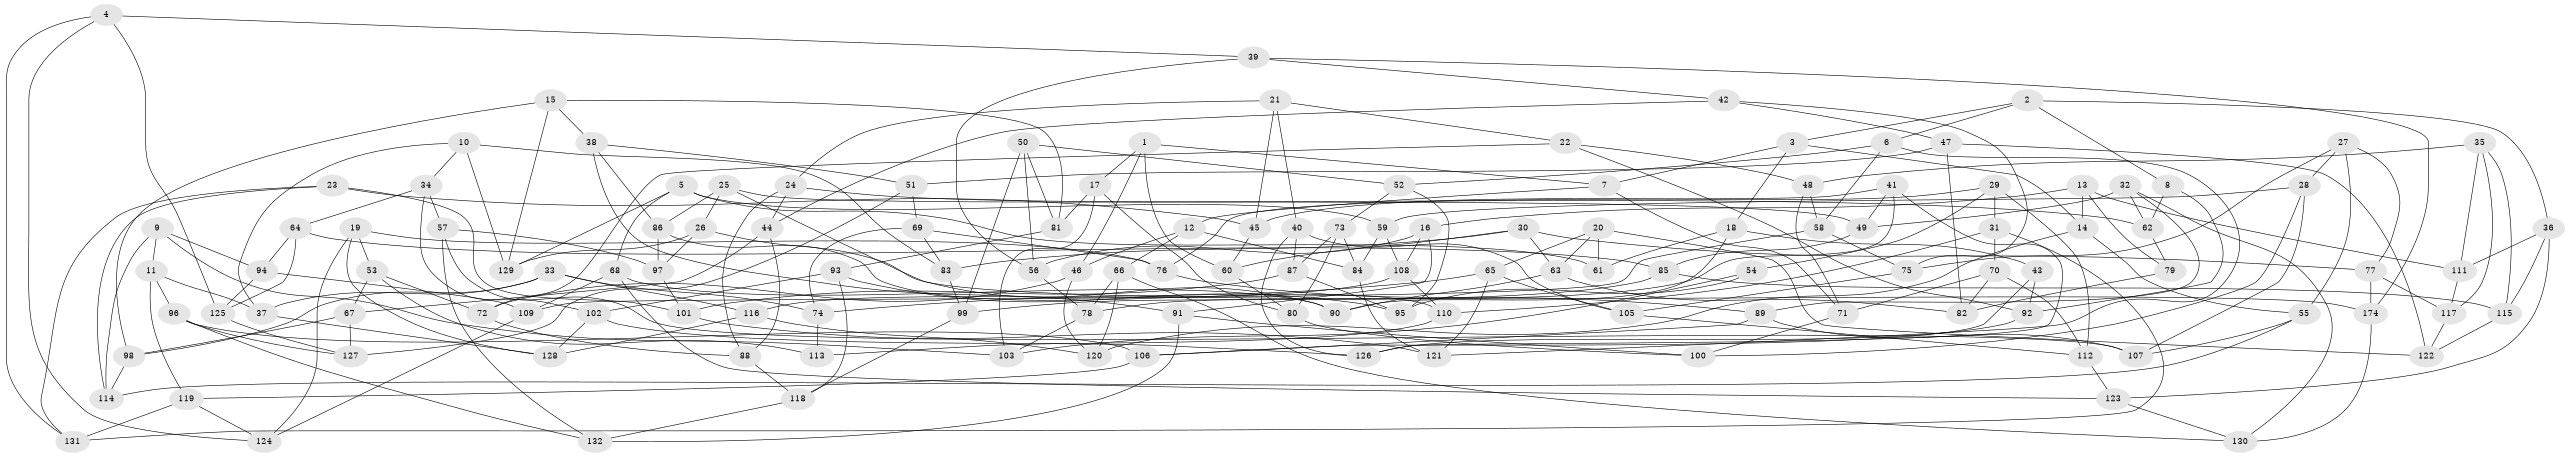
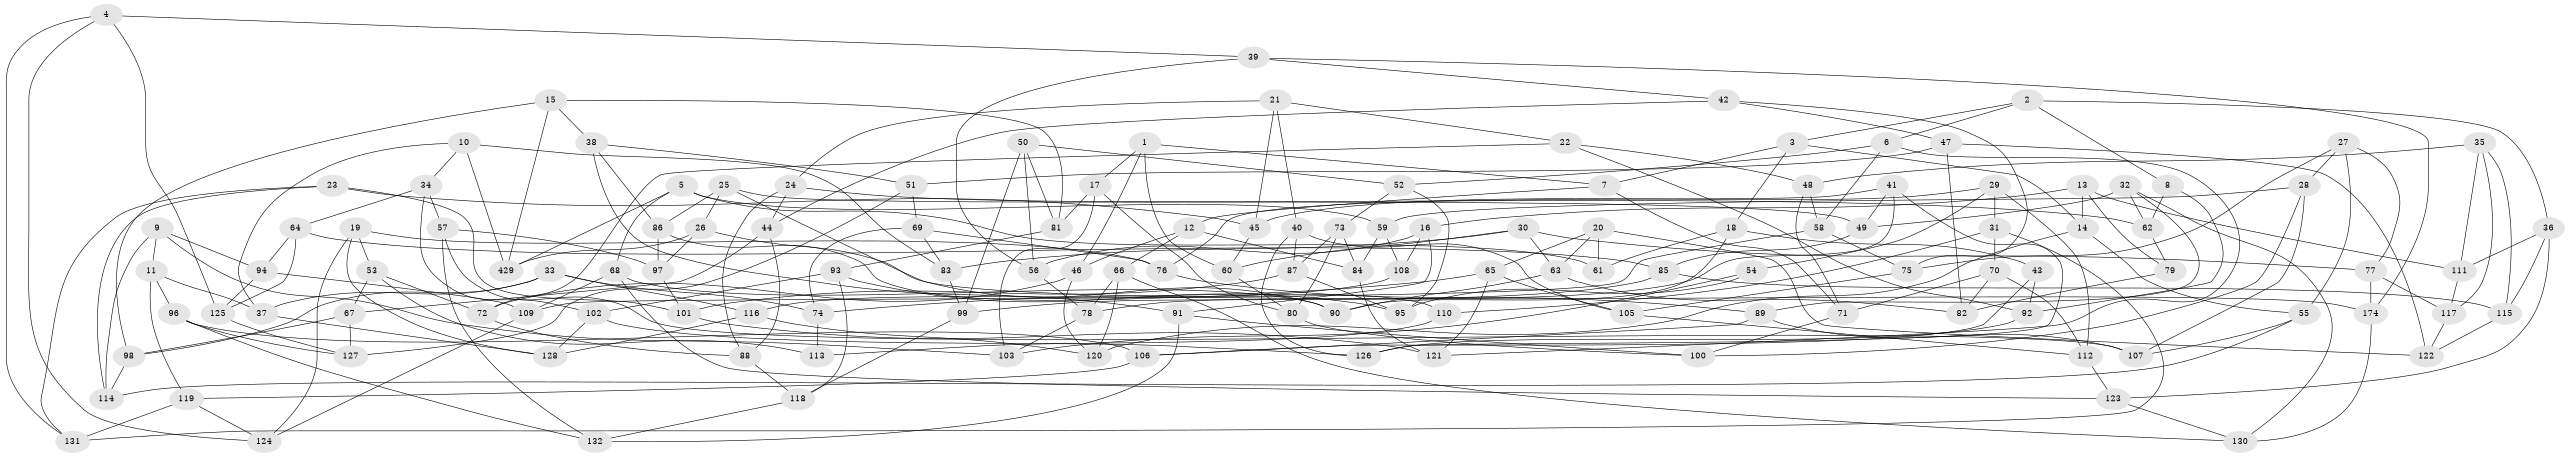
node "129": label "129" -> "429"
edge "108" -- "110": removed
